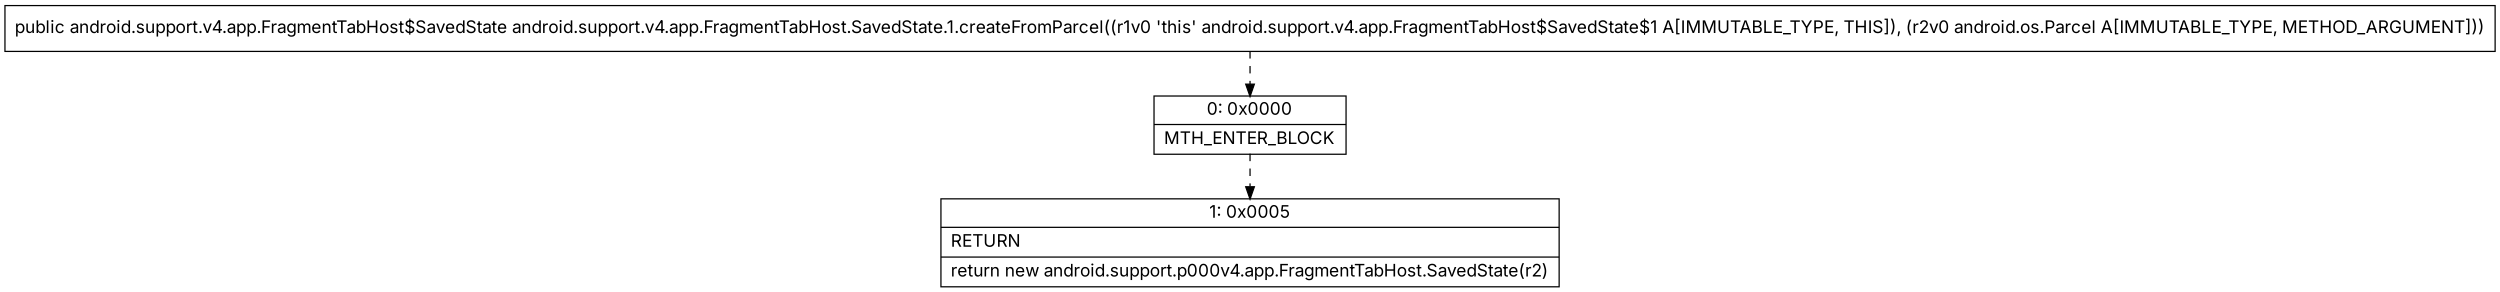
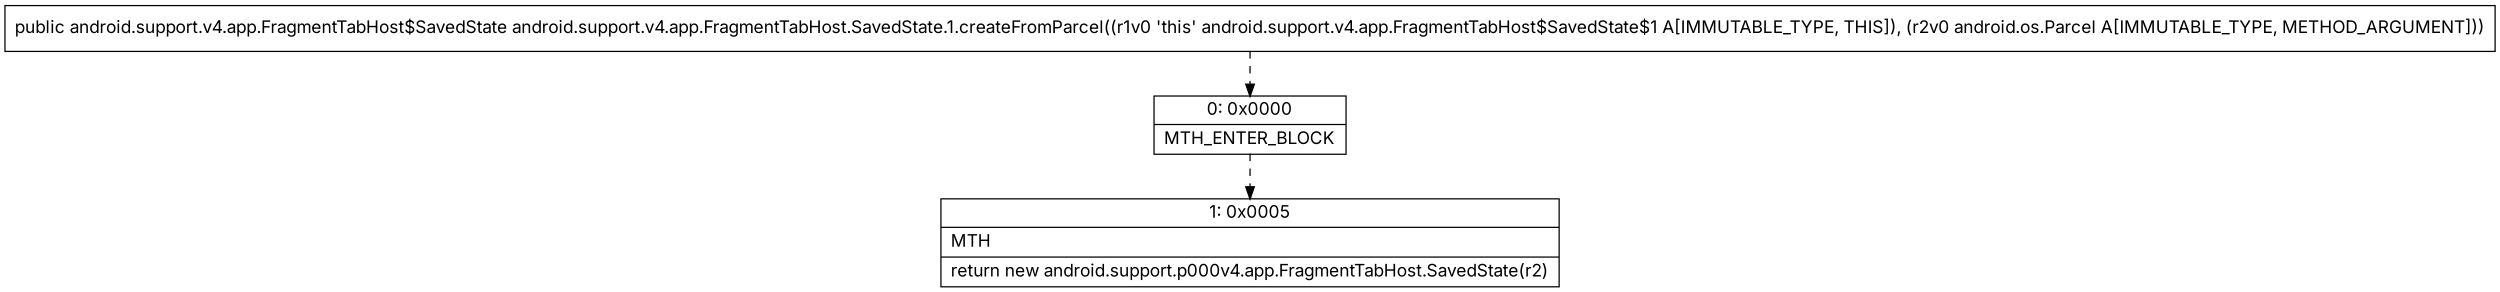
node "1: 0x0005": text "RETURN" -> "MTH"
